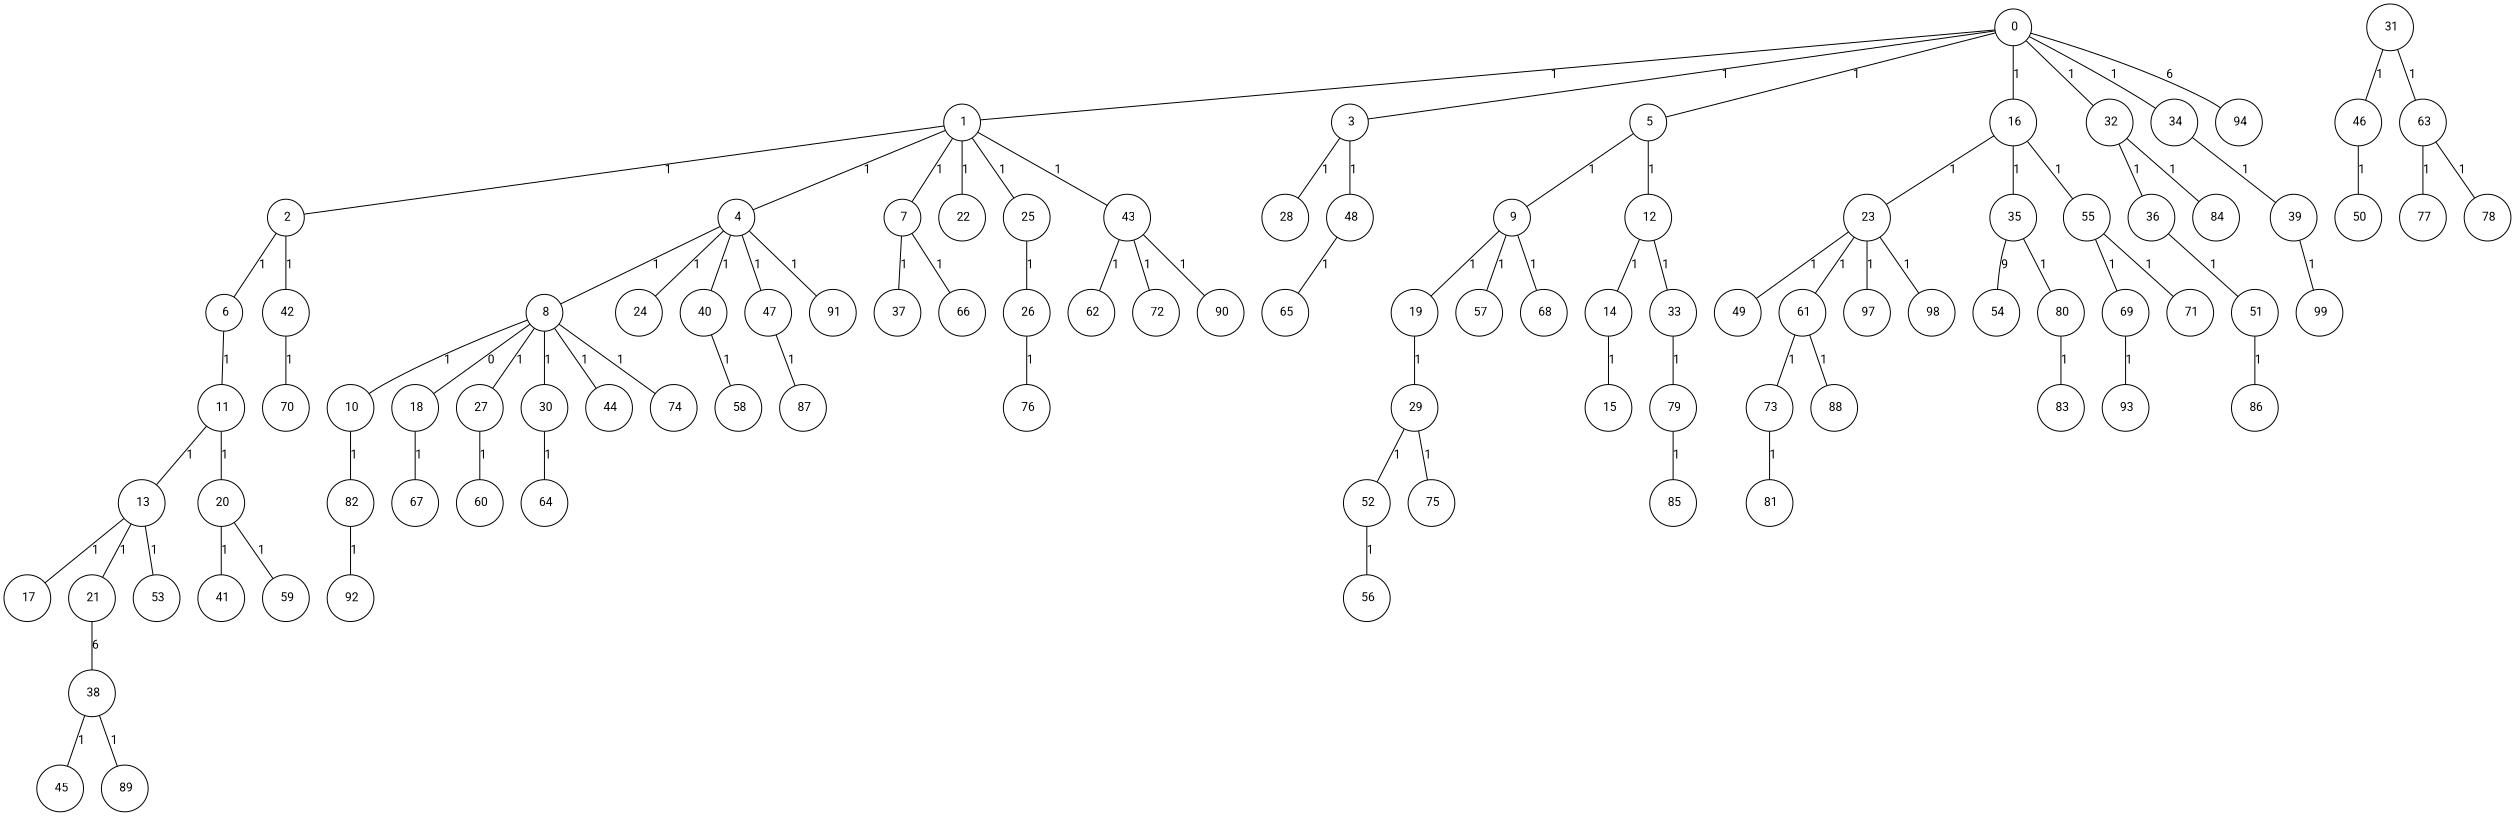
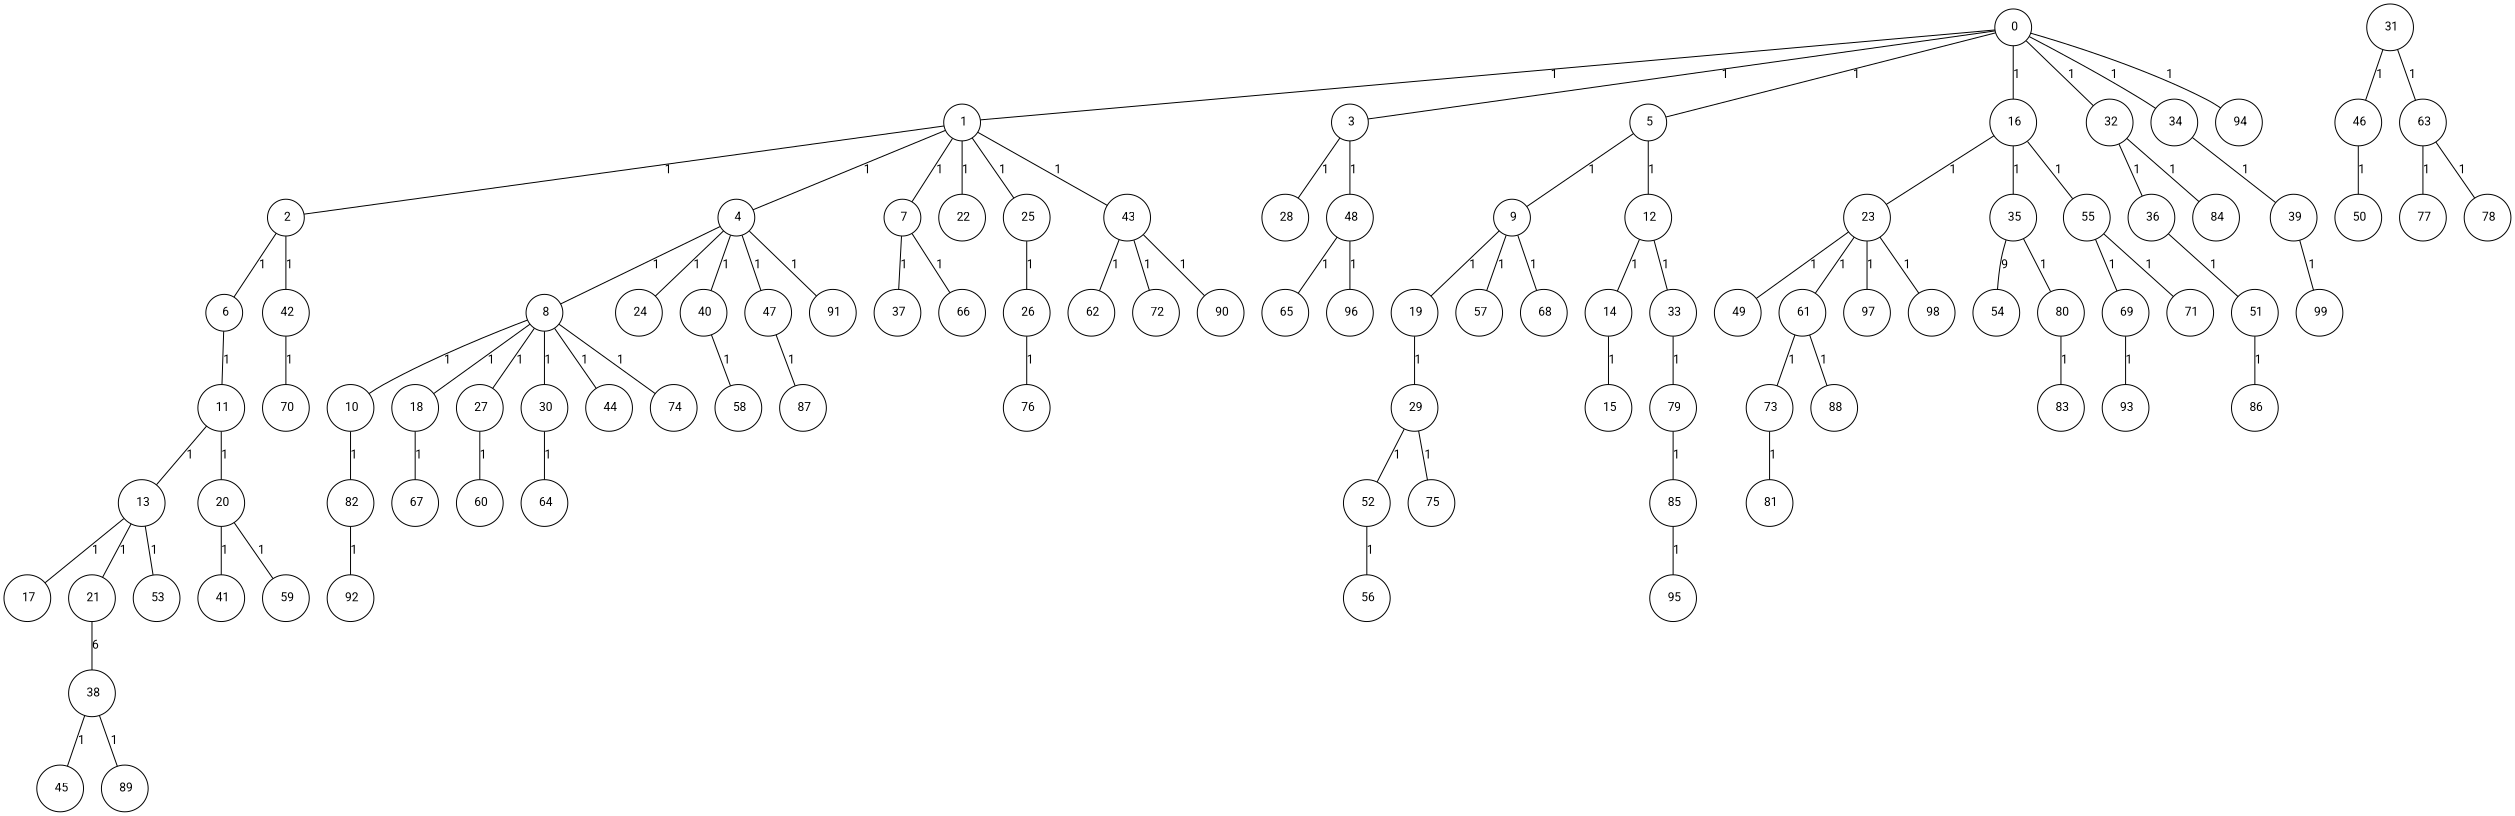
edge "0" -- "94": label "6" -> "1"
node "96": added
edge "8" -- "18": label "0" -> "1"
node "95": added
